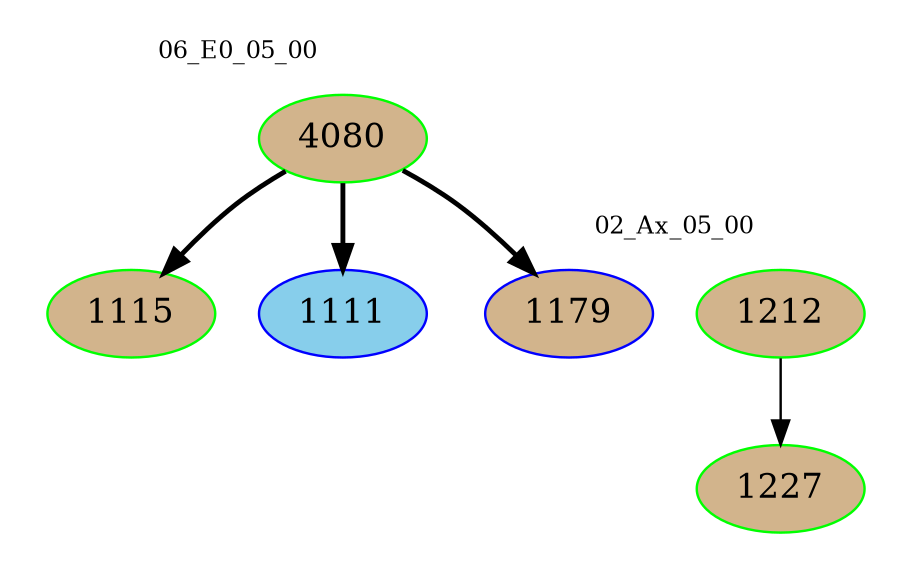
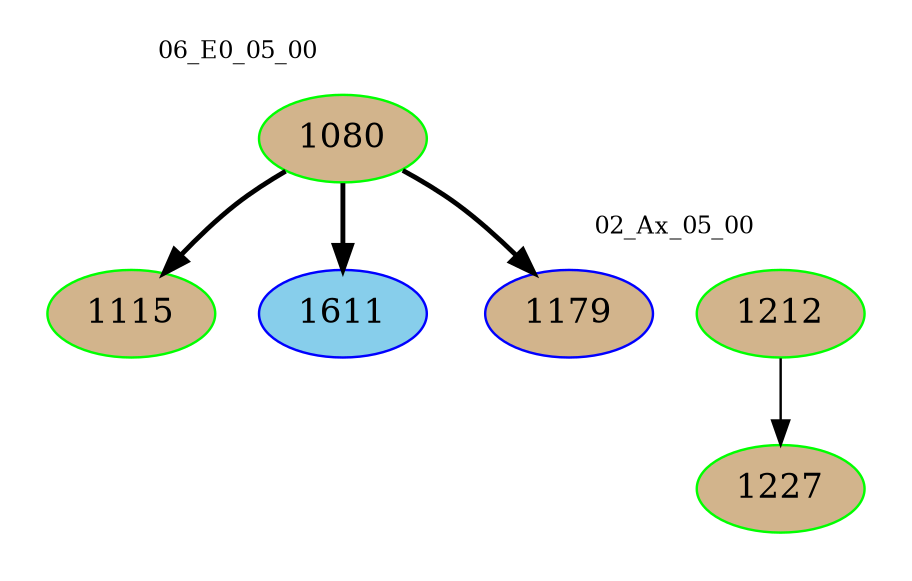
node "4080": label "4080" -> "1080"
node "1111": label "1111" -> "1611"
